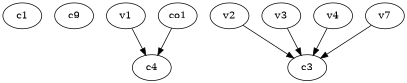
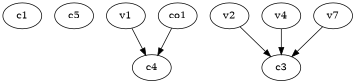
node "c9": label "c9" -> "c5"
node "v3": removed
